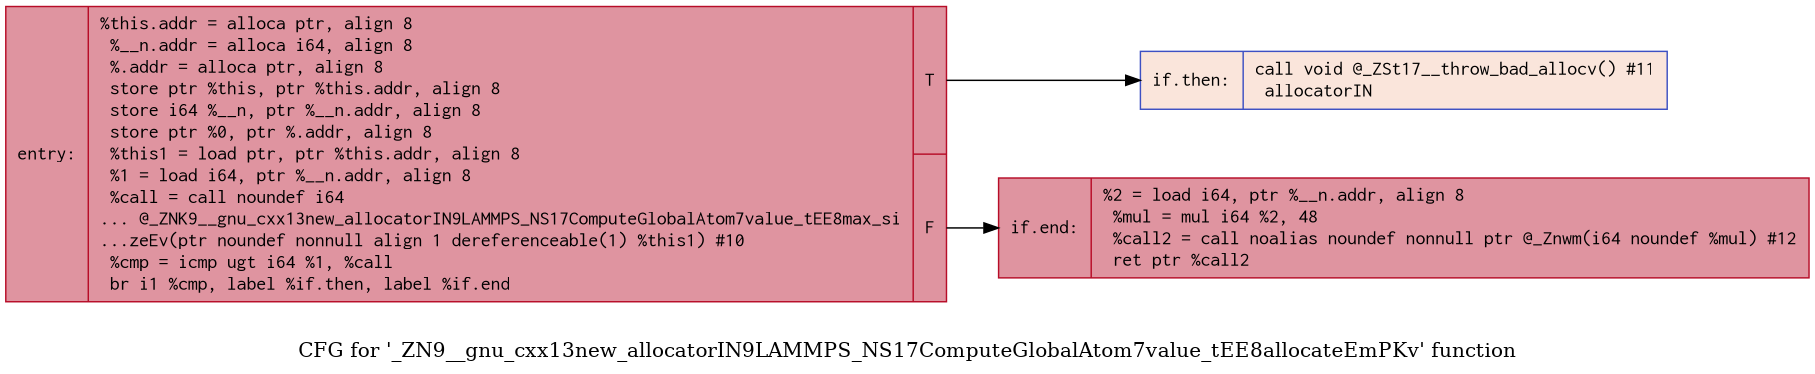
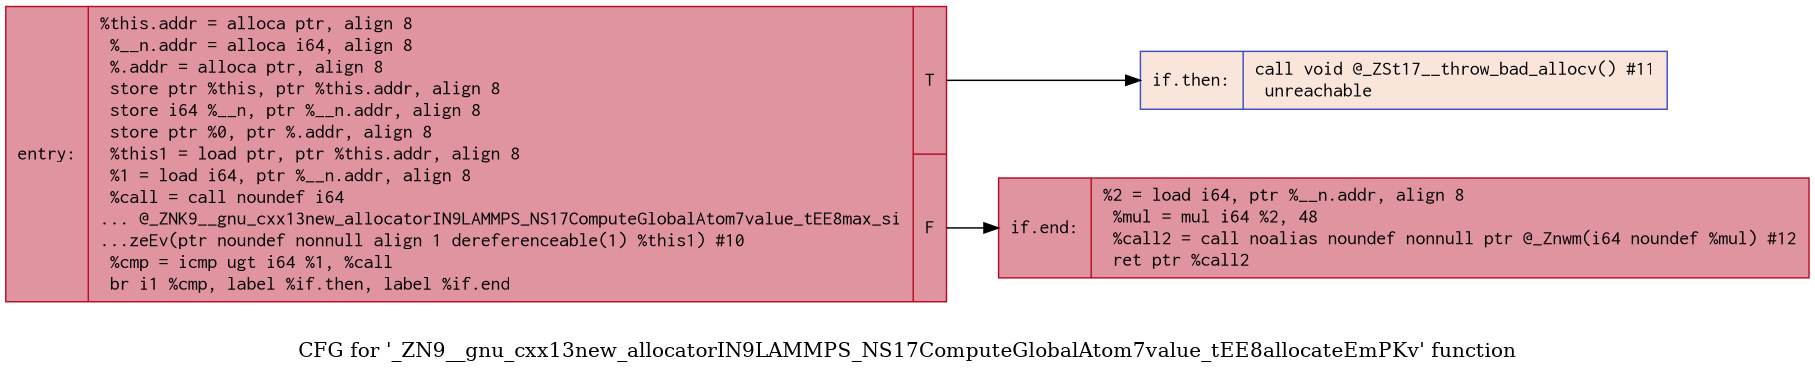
node "if.then:": text "allocatorIN" -> "unreachable"
